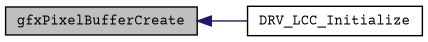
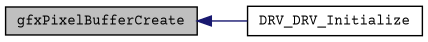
node "DRV_LCC_Initialize": label "DRV_LCC_Initialize" -> "DRV_DRV_Initialize"
